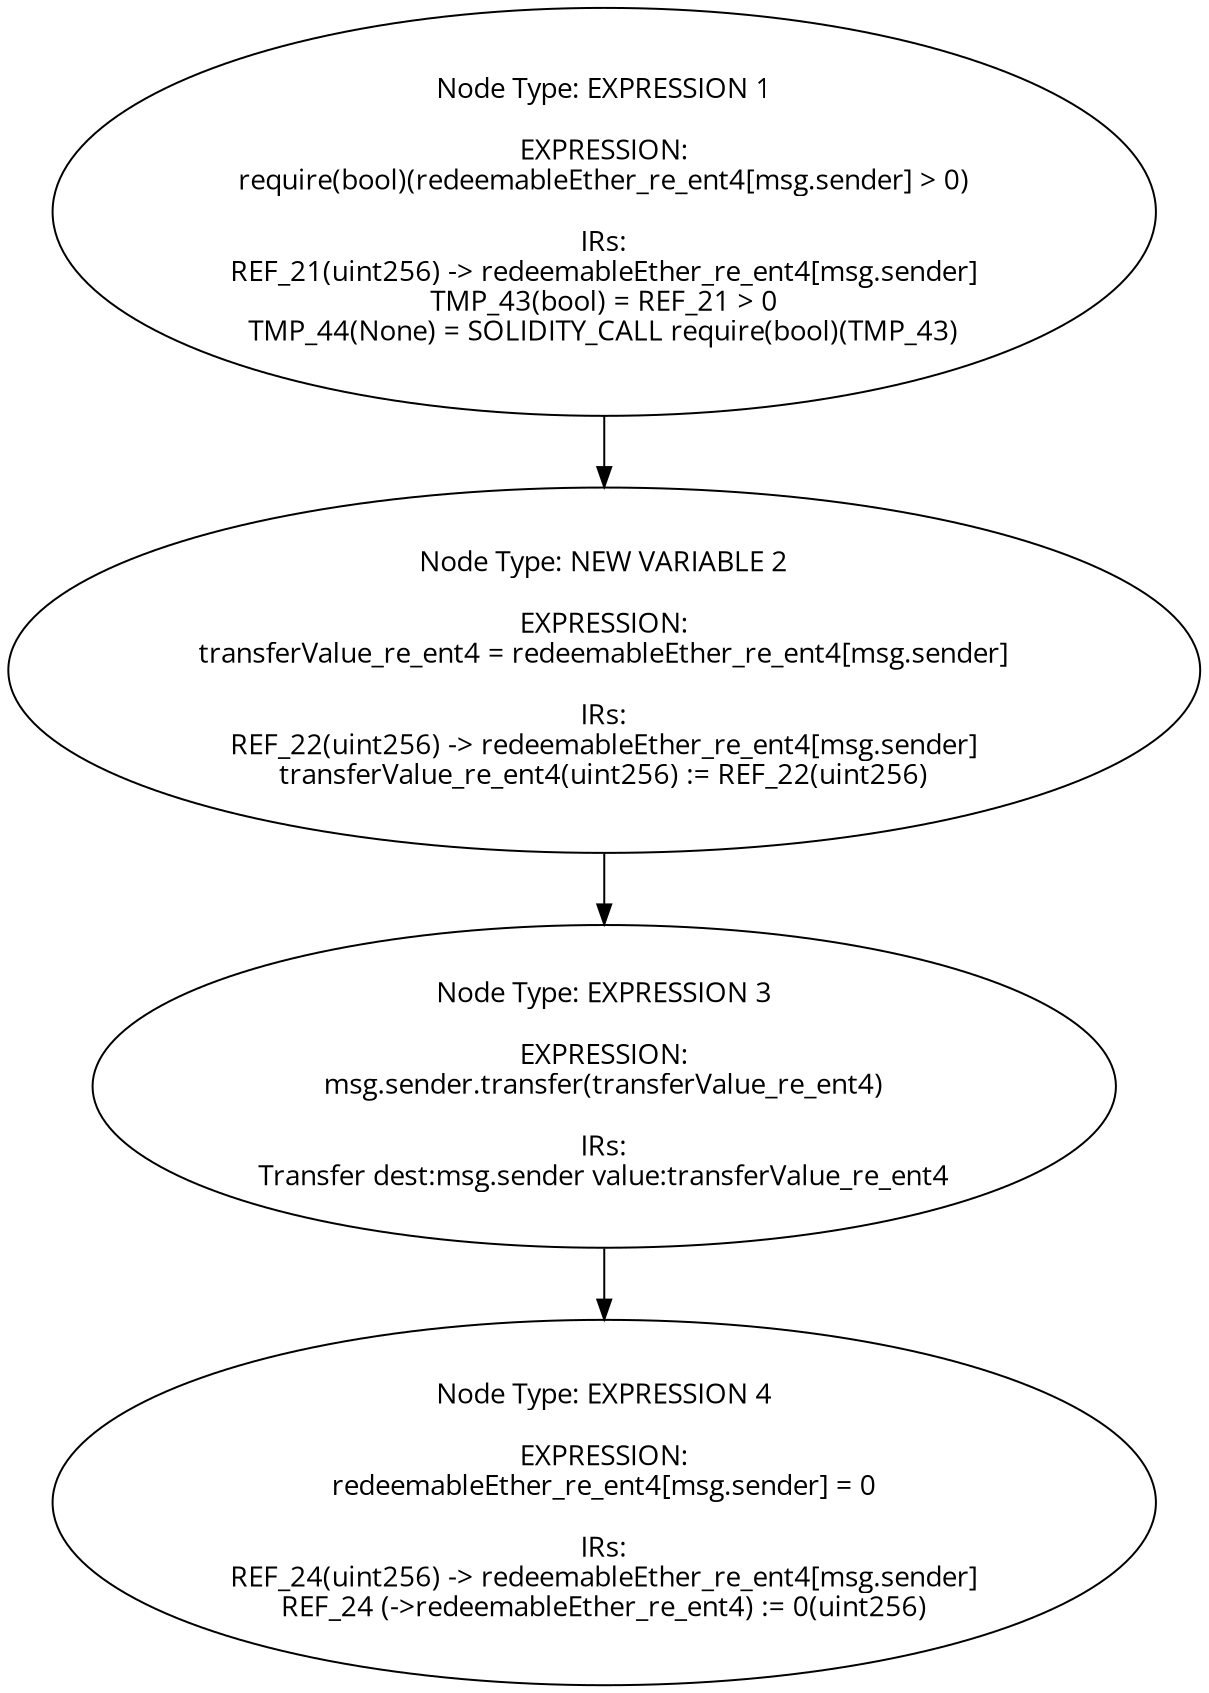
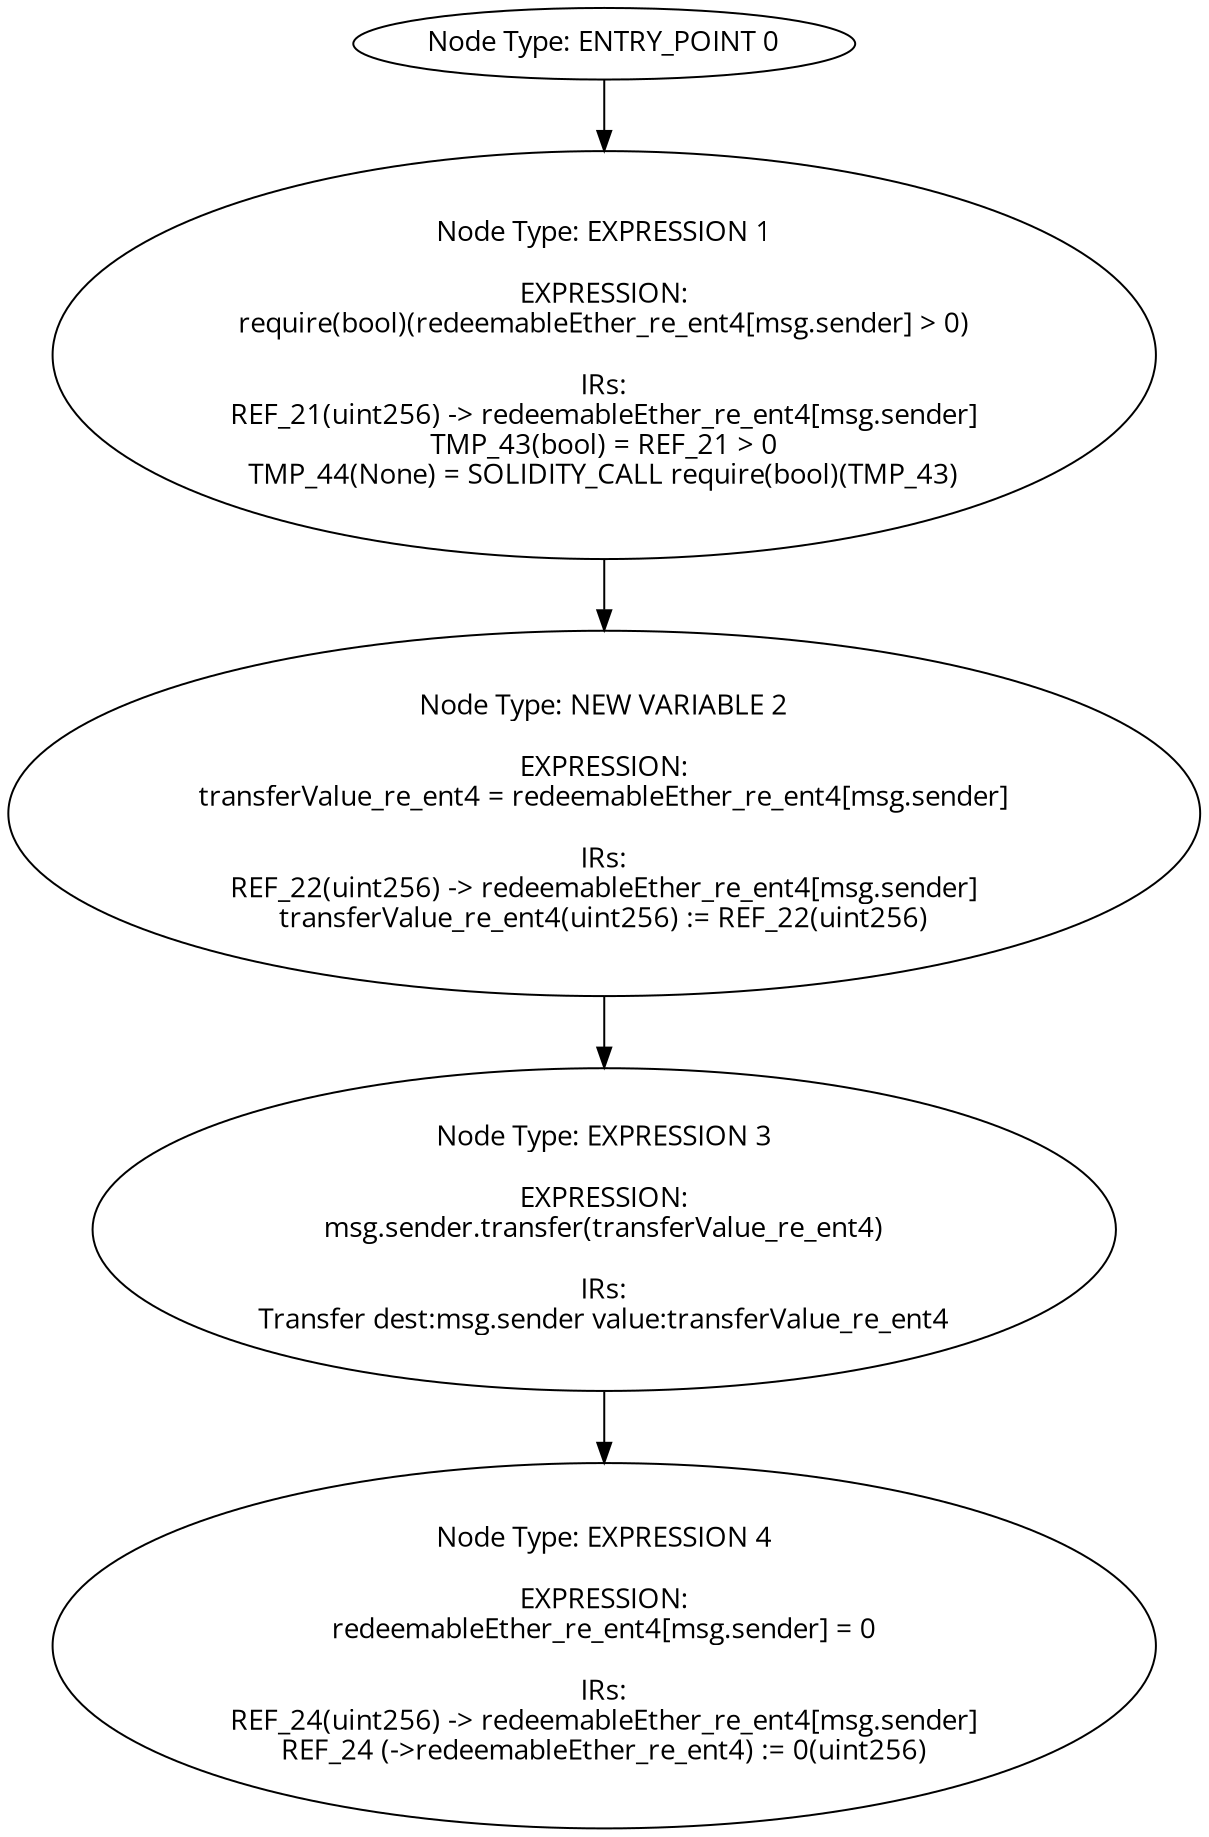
node "Node Type: ENTRY_POINT 0": added
